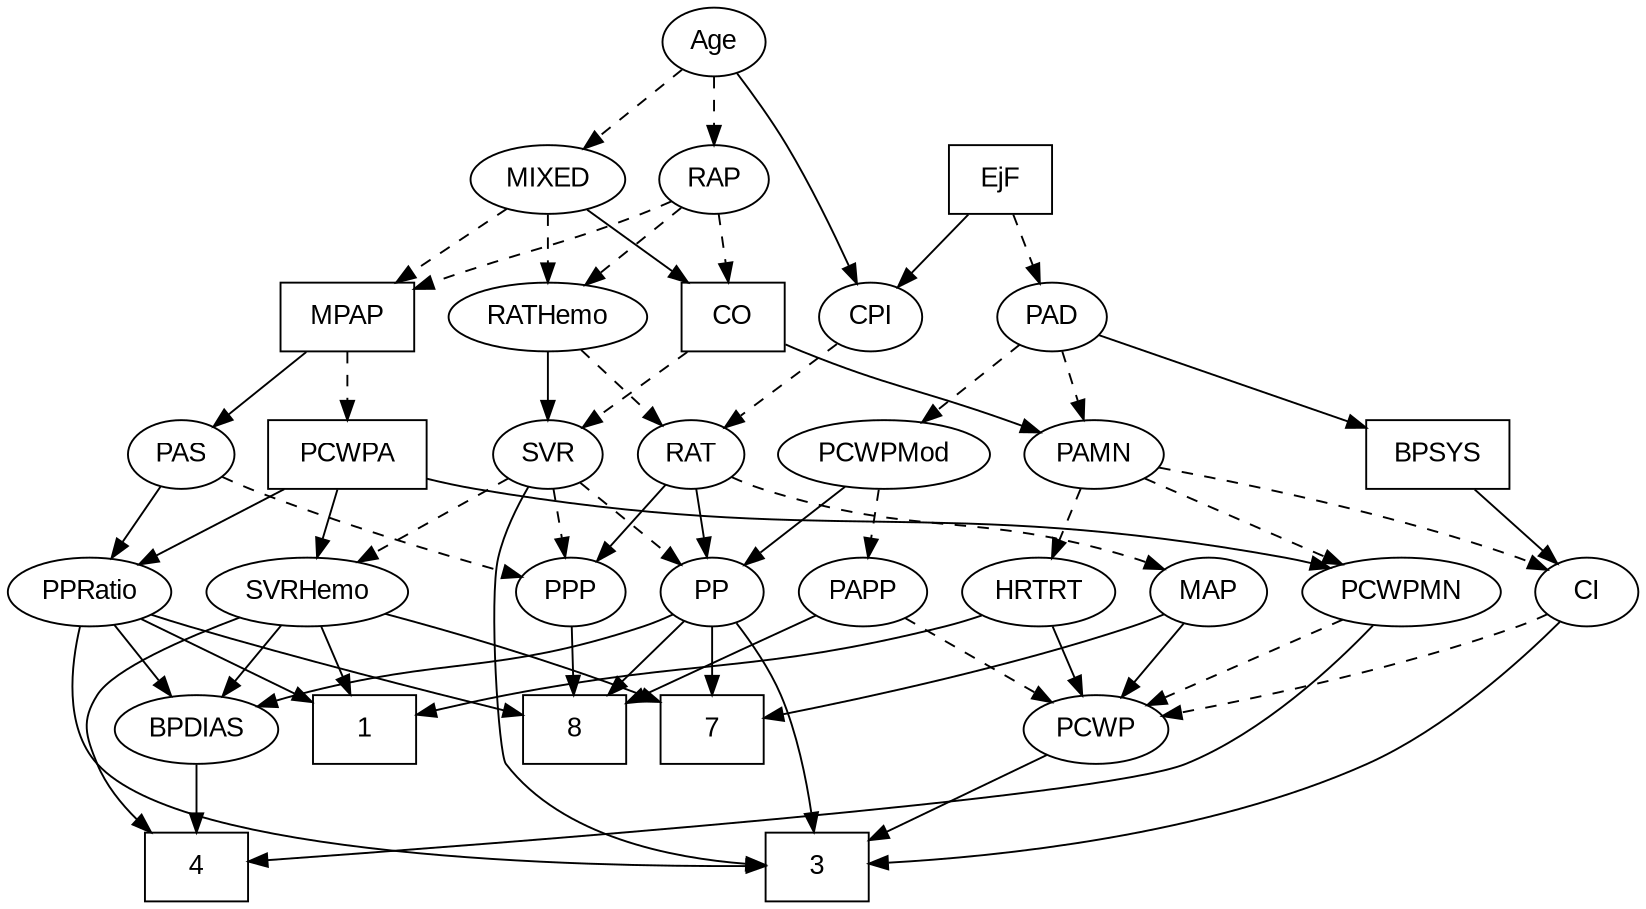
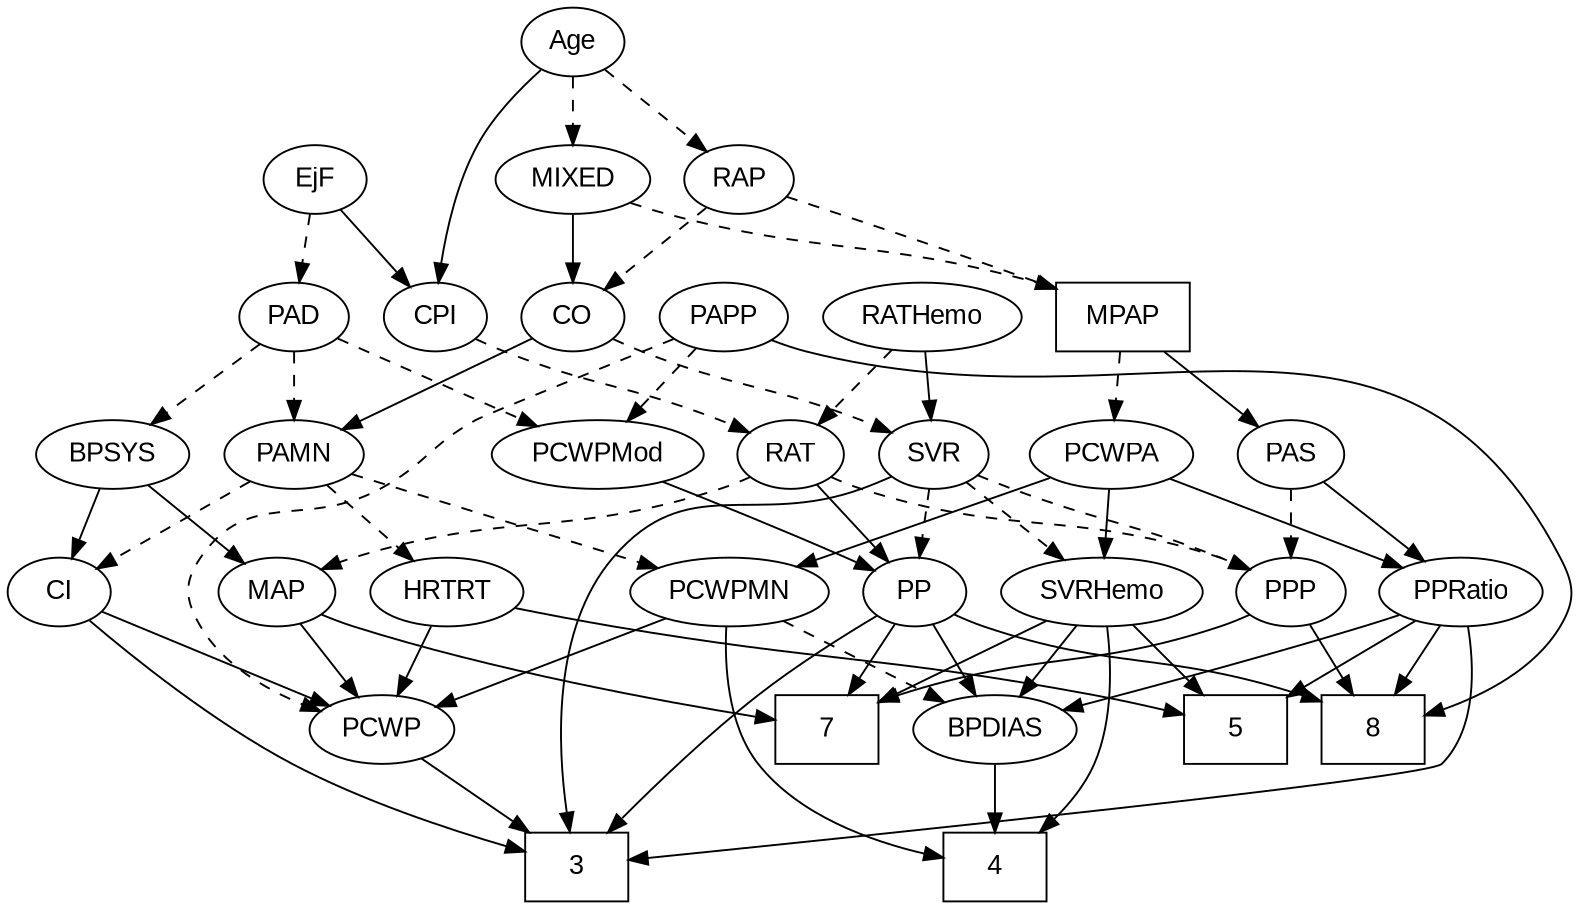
node "EjF": shape box -> ellipse
edge "MIXED" -> "RATHemo": removed
edge "RAP" -> "RATHemo": removed
node "CO": shape box -> ellipse
edge "PAD" -> "BPSYS": style solid -> dashed
node "PCWPA": shape box -> ellipse
node "BPSYS": shape box -> ellipse
edge "PCWPMod" -> "PAPP": reversed
edge "RAT" -> "PPP": style solid -> dashed
edge "BPSYS" -> "MAP": added
edge "PCWPMN" -> "BPDIAS": added
edge "PCWPMN" -> "PCWP": style dashed -> solid
edge "PPP" -> "7": added
edge "CI" -> "PCWP": style dashed -> solid
node "1": label "1" -> "5"
